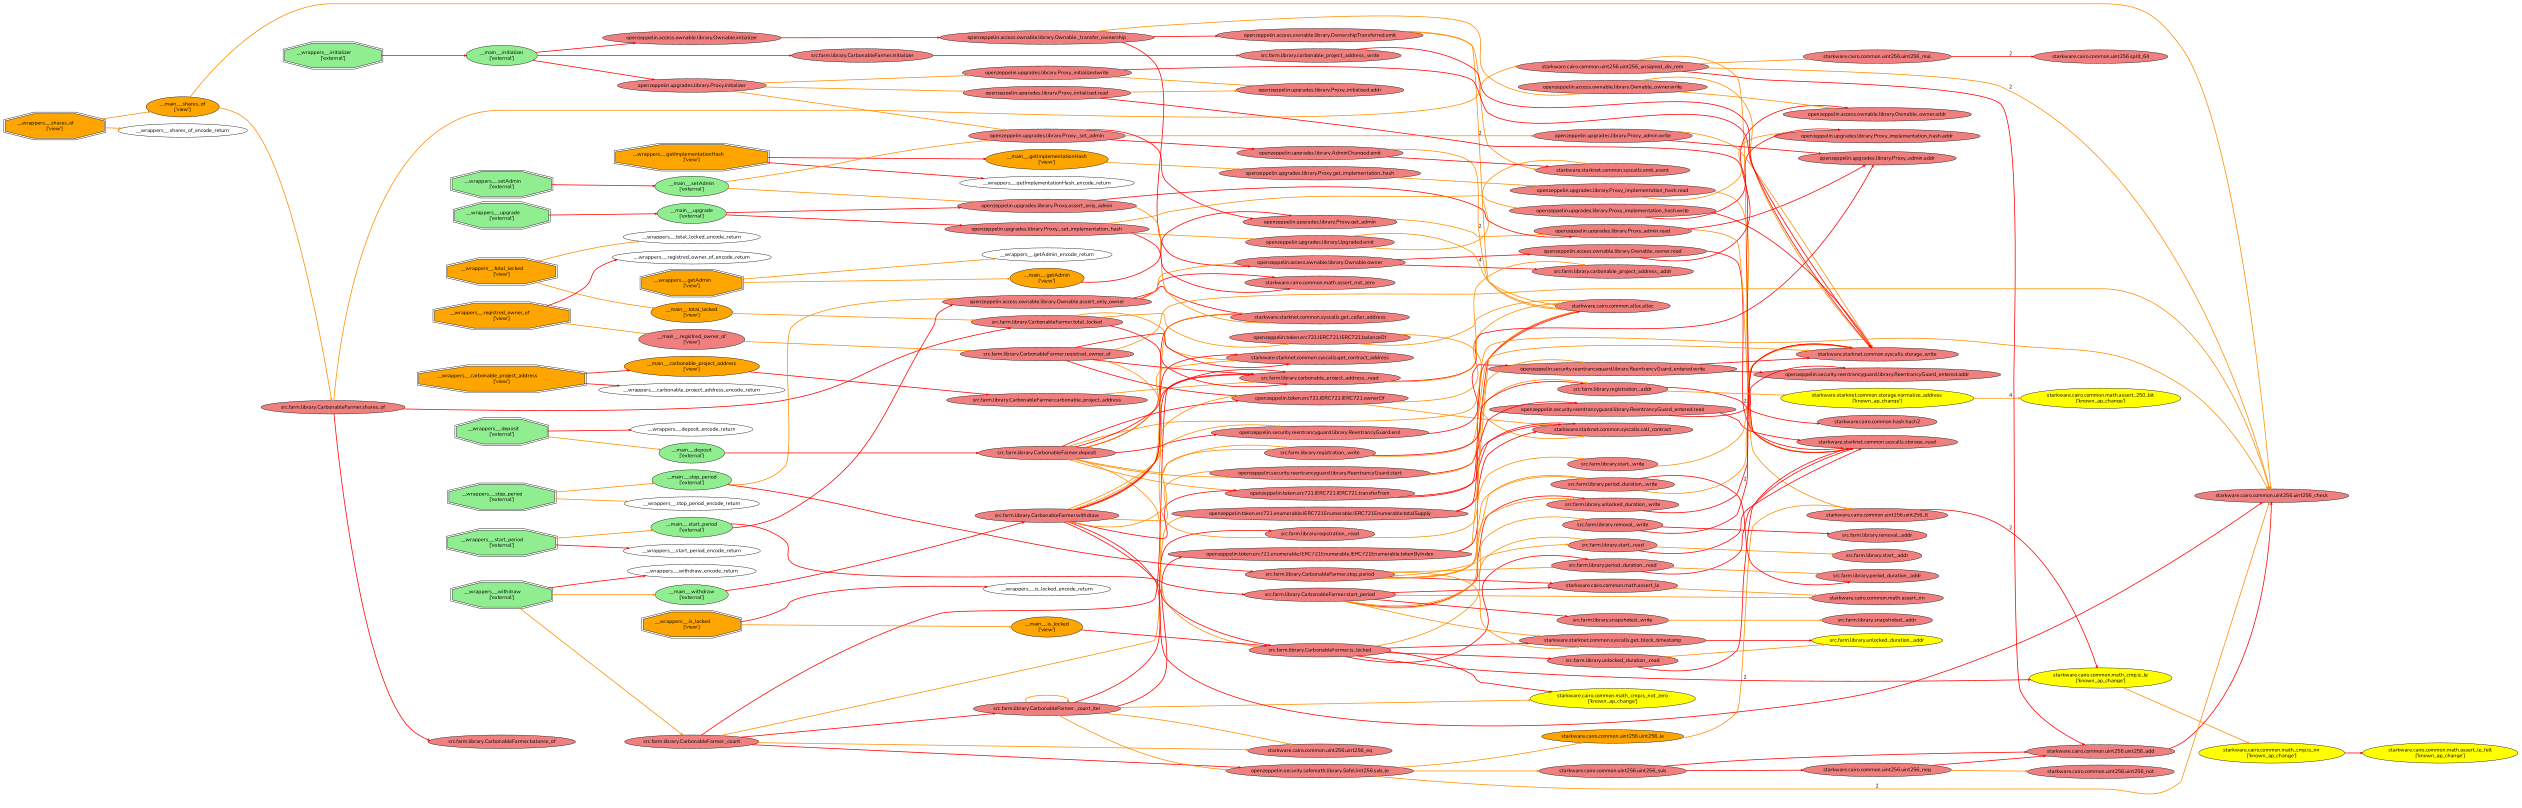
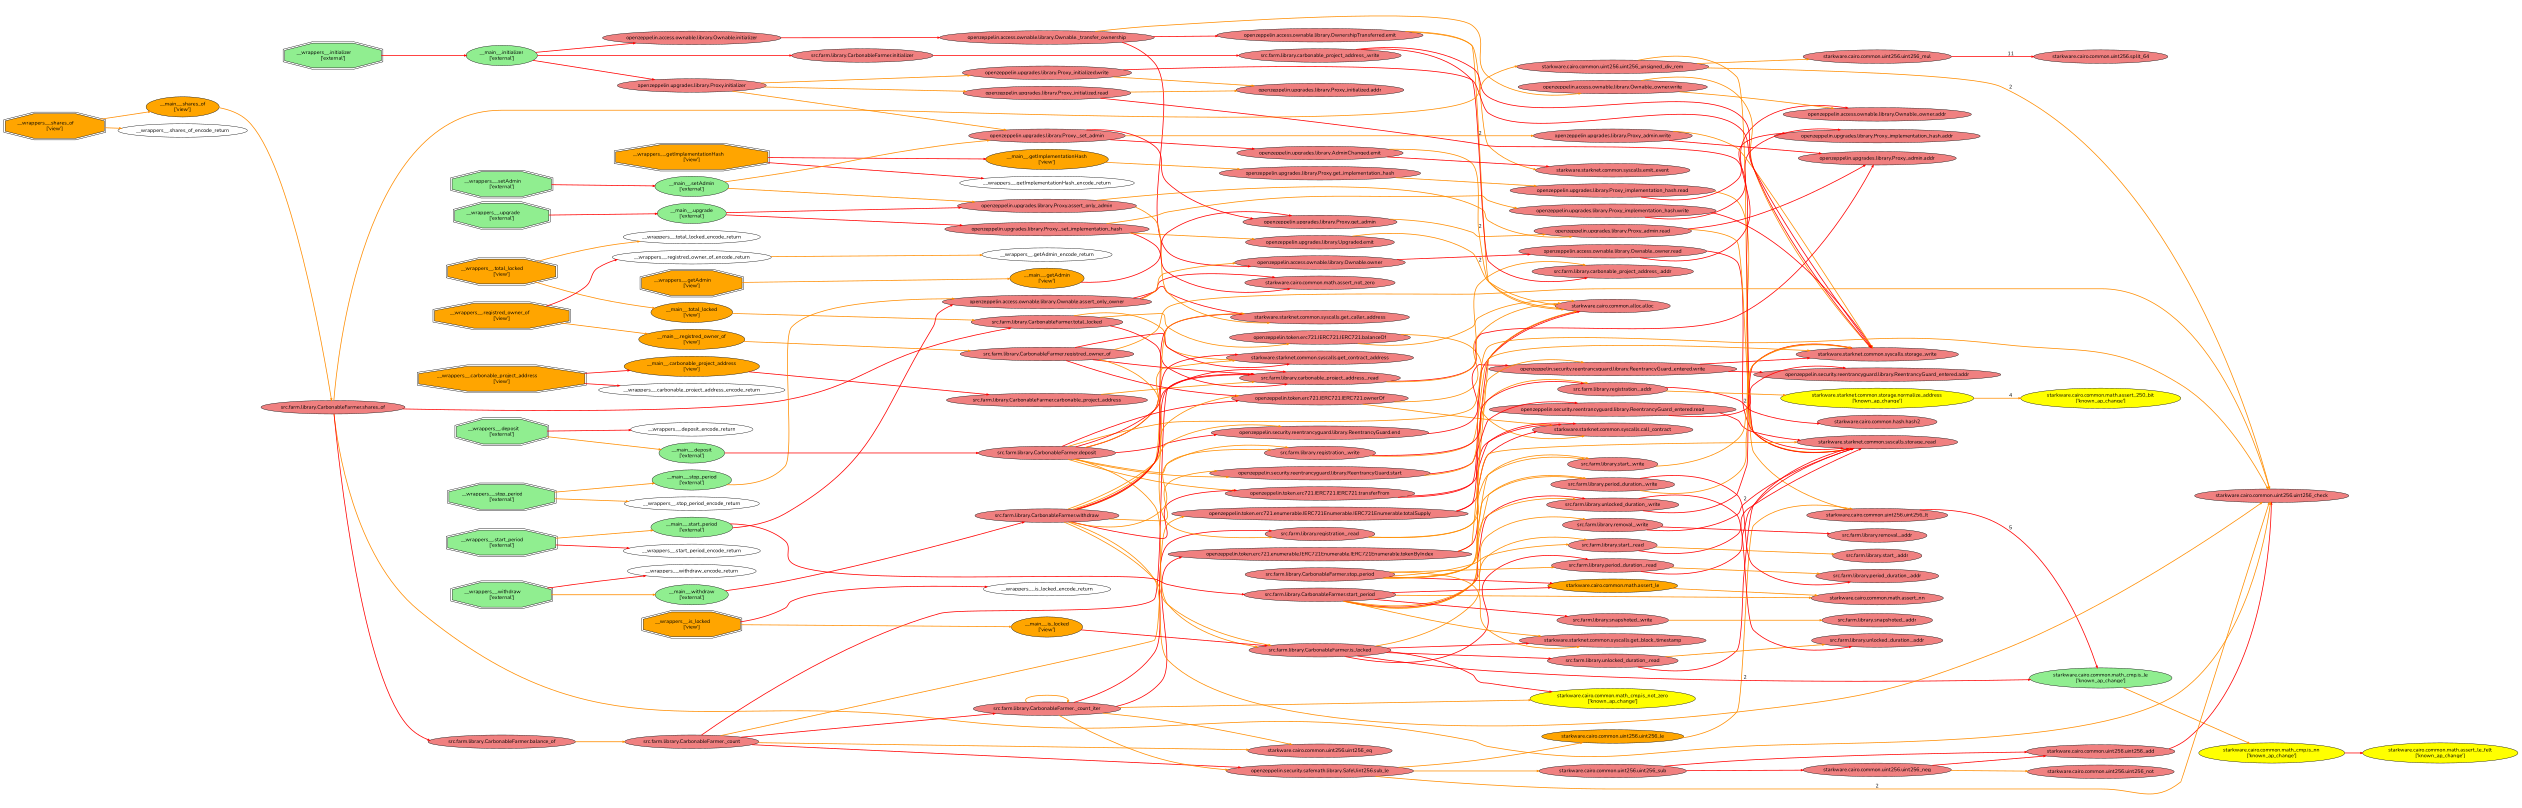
edge "__main__.shares_of ['view']" -> "starkware.cairo.common.uint256.uint256_check": now "src.farm.library.CarbonableFarmer.shares_of" -> "starkware.cairo.common.uint256.uint256_check"
edge "starkware.cairo.common.uint256.uint256_mul" -> "starkware.cairo.common.uint256.split_64": label "2" -> "11"
edge "openzeppelin.upgrades.library.Proxy_implementation_hash.read" -> "openzeppelin.upgrades.library.Proxy_implementation_hash.addr": color darkorange -> red
edge "openzeppelin.upgrades.library.Proxy.assert_only_admin" -> "openzeppelin.upgrades.library.Proxy_admin.read": color red -> darkorange
edge "openzeppelin.upgrades.library.Upgraded.emit" -> "starkware.starknet.common.syscalls.emit_event": removed
edge "openzeppelin.upgrades.library.Upgraded.emit" -> "starkware.cairo.common.alloc.alloc": label "4" -> "2"
edge "openzeppelin.access.ownable.library.Ownable.owner" -> "src.farm.library.carbonable_project_address_.addr": now "src.farm.library.carbonable_project_address_.write" -> "src.farm.library.carbonable_project_address_.addr"
edge "__wrappers__.getAdmin ['view']" -> "__wrappers__.getAdmin_encode_return": now "__wrappers__.registred_owner_of_encode_return" -> "__wrappers__.getAdmin_encode_return"
edge "starkware.cairo.common.uint256.uint256_unsigned_div_rem" -> "starkware.cairo.common.uint256.uint256_add": removed
node "__main__.registred_owner_of ['view']": fillcolor lightcoral -> orange
edge "src.farm.library.registration_.read" -> "starkware.starknet.common.syscalls.storage_read": added
edge "src.farm.library.removal_.write" -> "starkware.starknet.common.syscalls.storage_write": now "src.farm.library.removal_.write" -> "starkware.starknet.common.syscalls.storage_read"
edge "src.farm.library.CarbonableFarmer.start_period" -> "src.farm.library.start_.write": added
edge "starkware.cairo.common.uint256.uint256_lt" -> "starkware.cairo.common.math_cmp.is_le ['known_ap_change']": label "2" -> "5"
edge "__main__.stop_period ['external']" -> "src.farm.library.CarbonableFarmer.stop_period": removed
node "starkware.cairo.common.math.assert_le": fillcolor lightcoral -> orange
edge "src.farm.library.CarbonableFarmer.withdraw" -> "src.farm.library.CarbonableFarmer.is_locked": color red -> darkorange
edge "starkware.starknet.common.syscalls.get_block_timestamp" -> "src.farm.library.unlocked_duration_.addr": now "src.farm.library.unlocked_duration_.write" -> "src.farm.library.unlocked_duration_.addr"
node "src.farm.library.unlocked_duration_.addr": fillcolor yellow -> lightcoral
edge "__wrappers__.withdraw ['external']" -> "src.farm.library.CarbonableFarmer._count": now "src.farm.library.CarbonableFarmer.balance_of" -> "src.farm.library.CarbonableFarmer._count"
node "starkware.cairo.common.math_cmp.is_le ['known_ap_change']": fillcolor yellow -> lightgreen
edge "src.farm.library.CarbonableFarmer.withdraw" -> "starkware.cairo.common.uint256.uint256_check": color red -> darkorange
